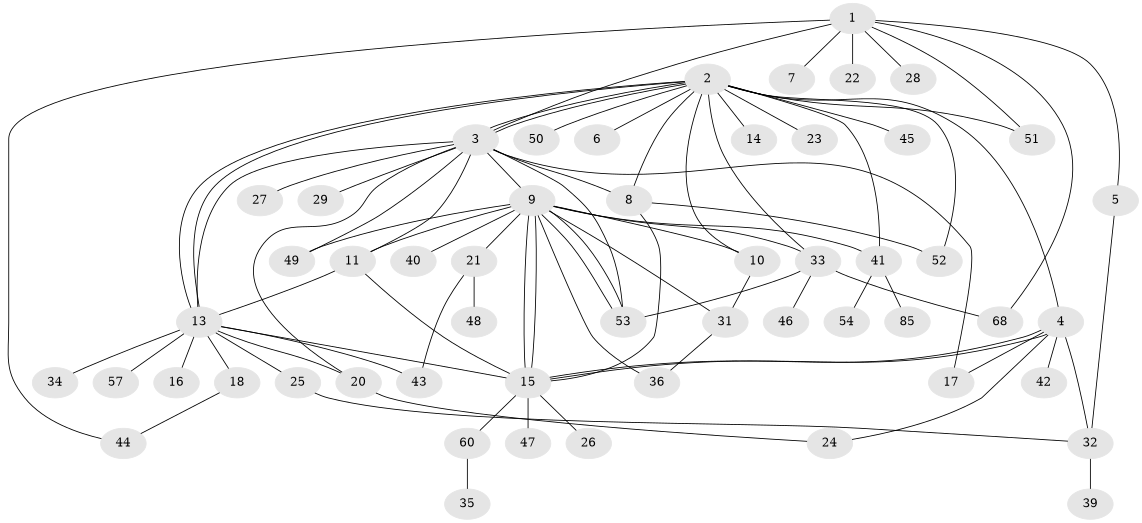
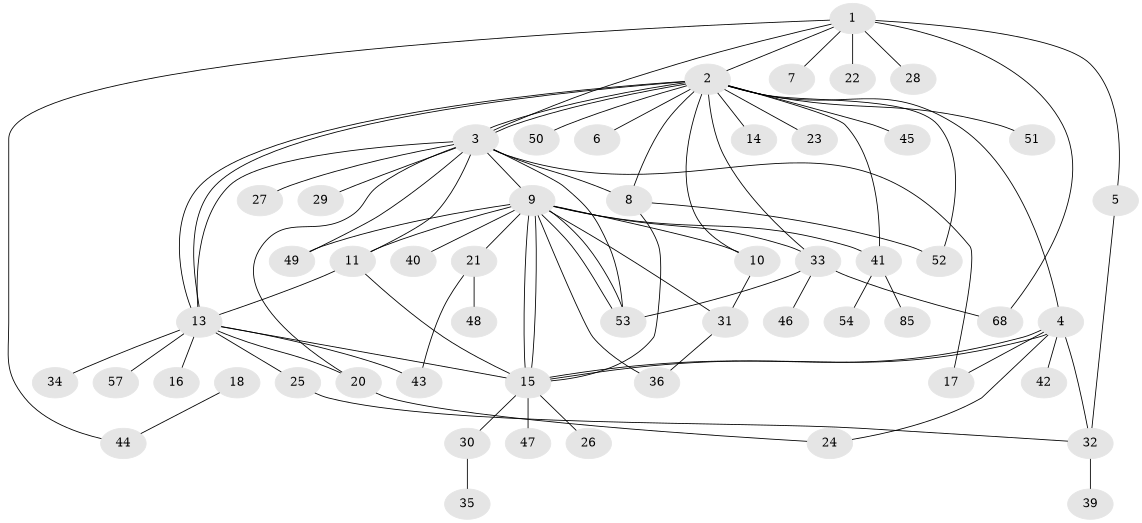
edge "1" -- "51": now "1" -- "2"
edge "13" -- "18": removed
node "60": label "60" -> "30"
